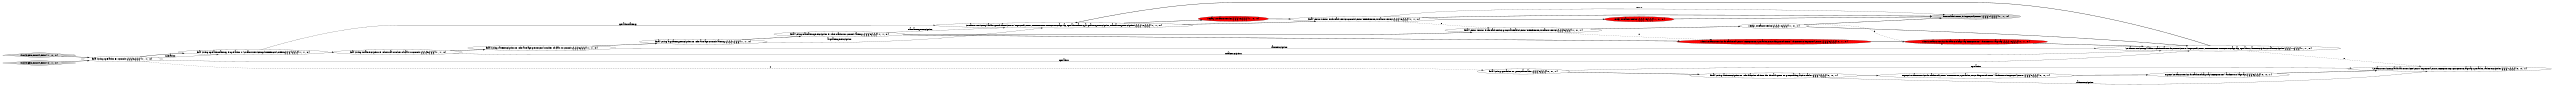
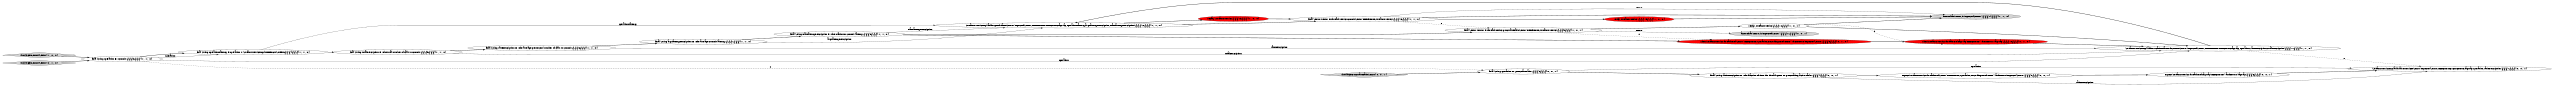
node "assertThat(sensor,is(expectedSensor))@@@11@@@['0', '0', '1']": added
node "shouldGetPunctuateRatioSensor['0', '0', '1']": added
